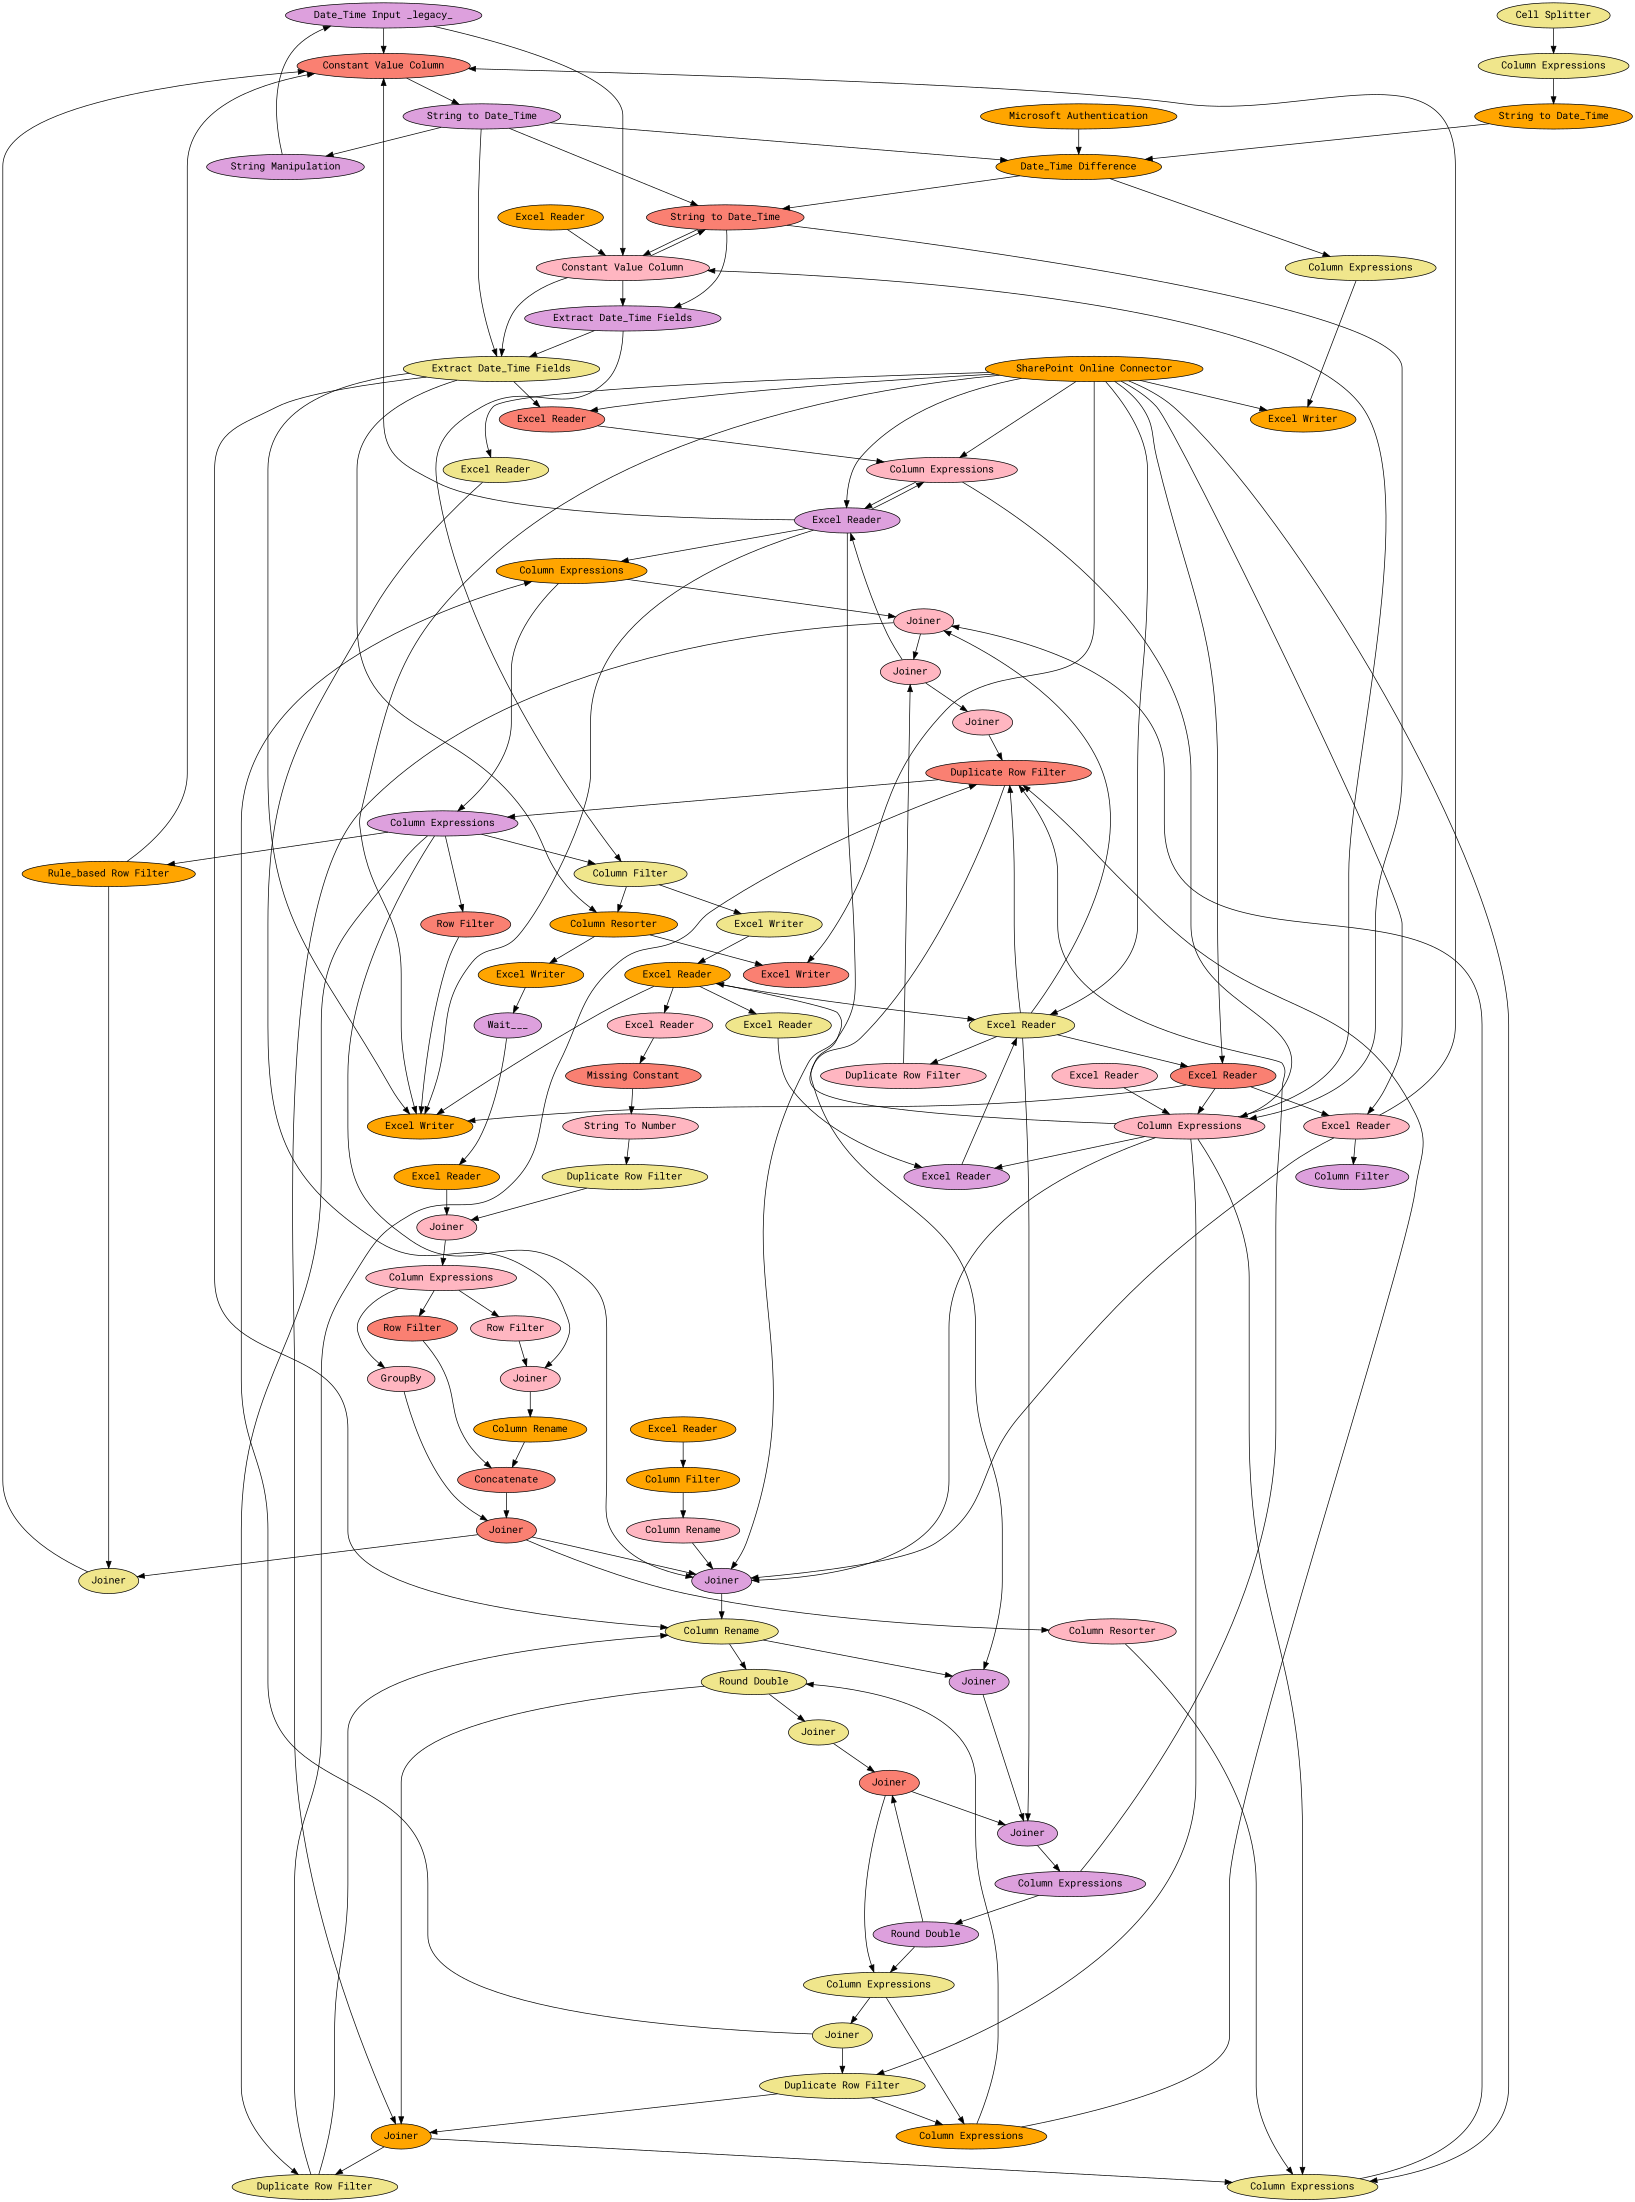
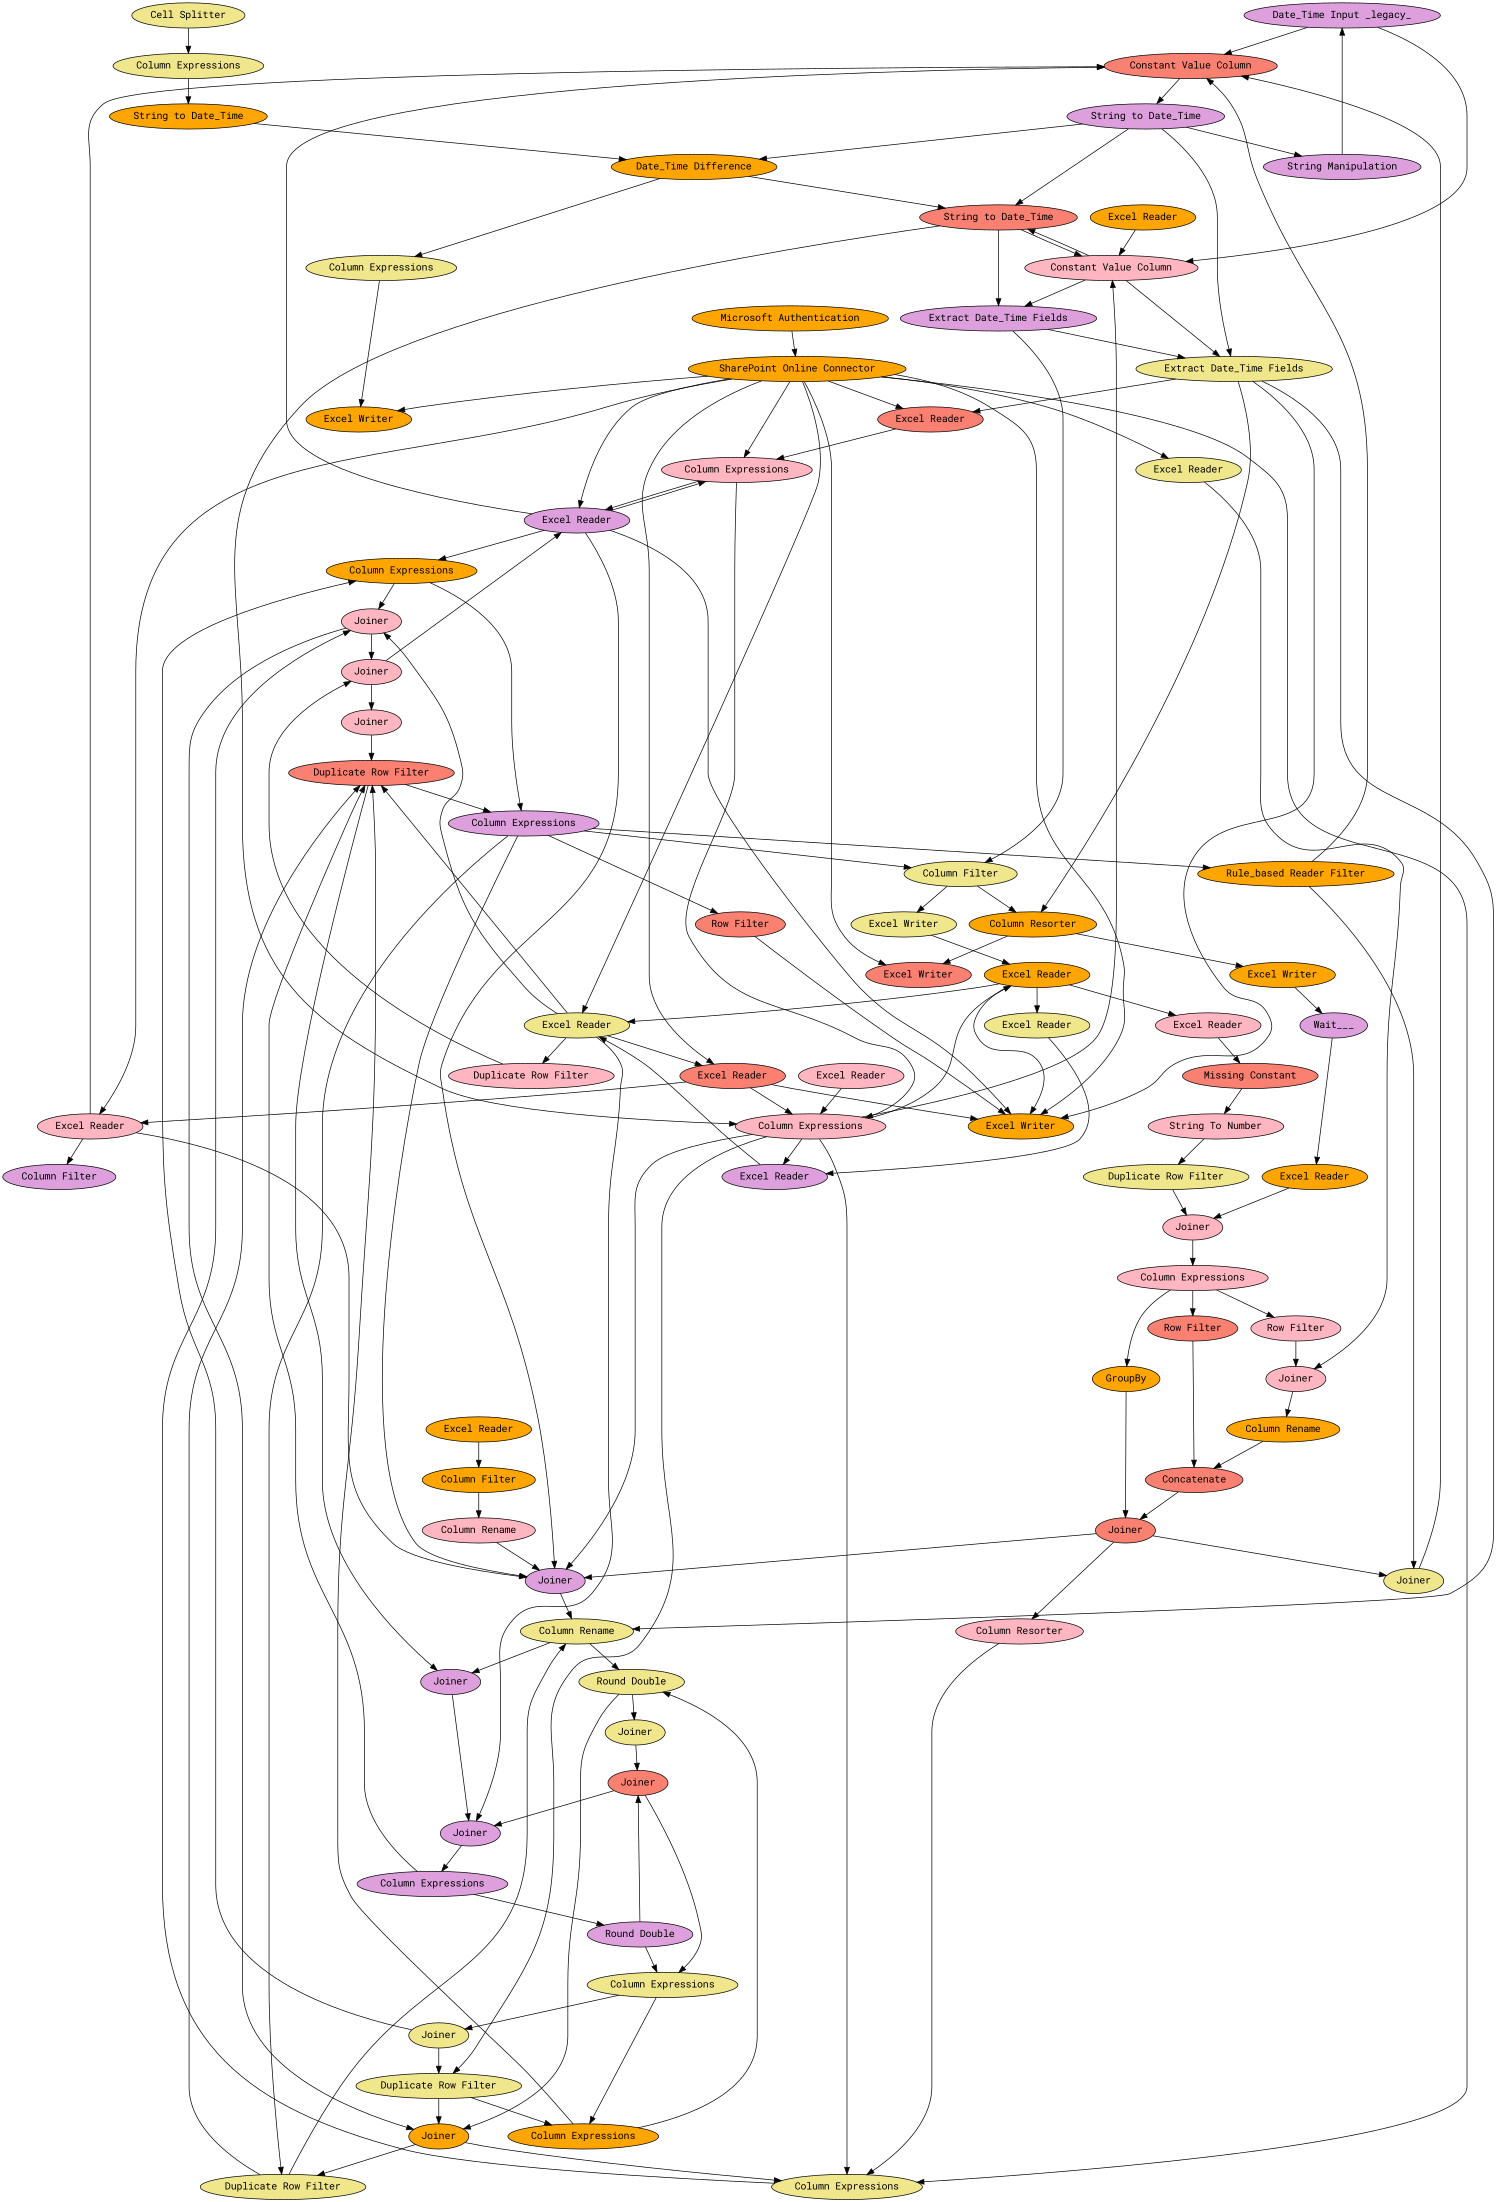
edge "Microsoft Authentication" -> "Date_Time Difference": now "Microsoft Authentication" -> "SharePoint Online Connector"
node "Rule_based Row Filter": label "Rule_based Row Filter" -> "Rule_based Reader Filter"
node "GroupBy": fillcolor lightpink -> orange
